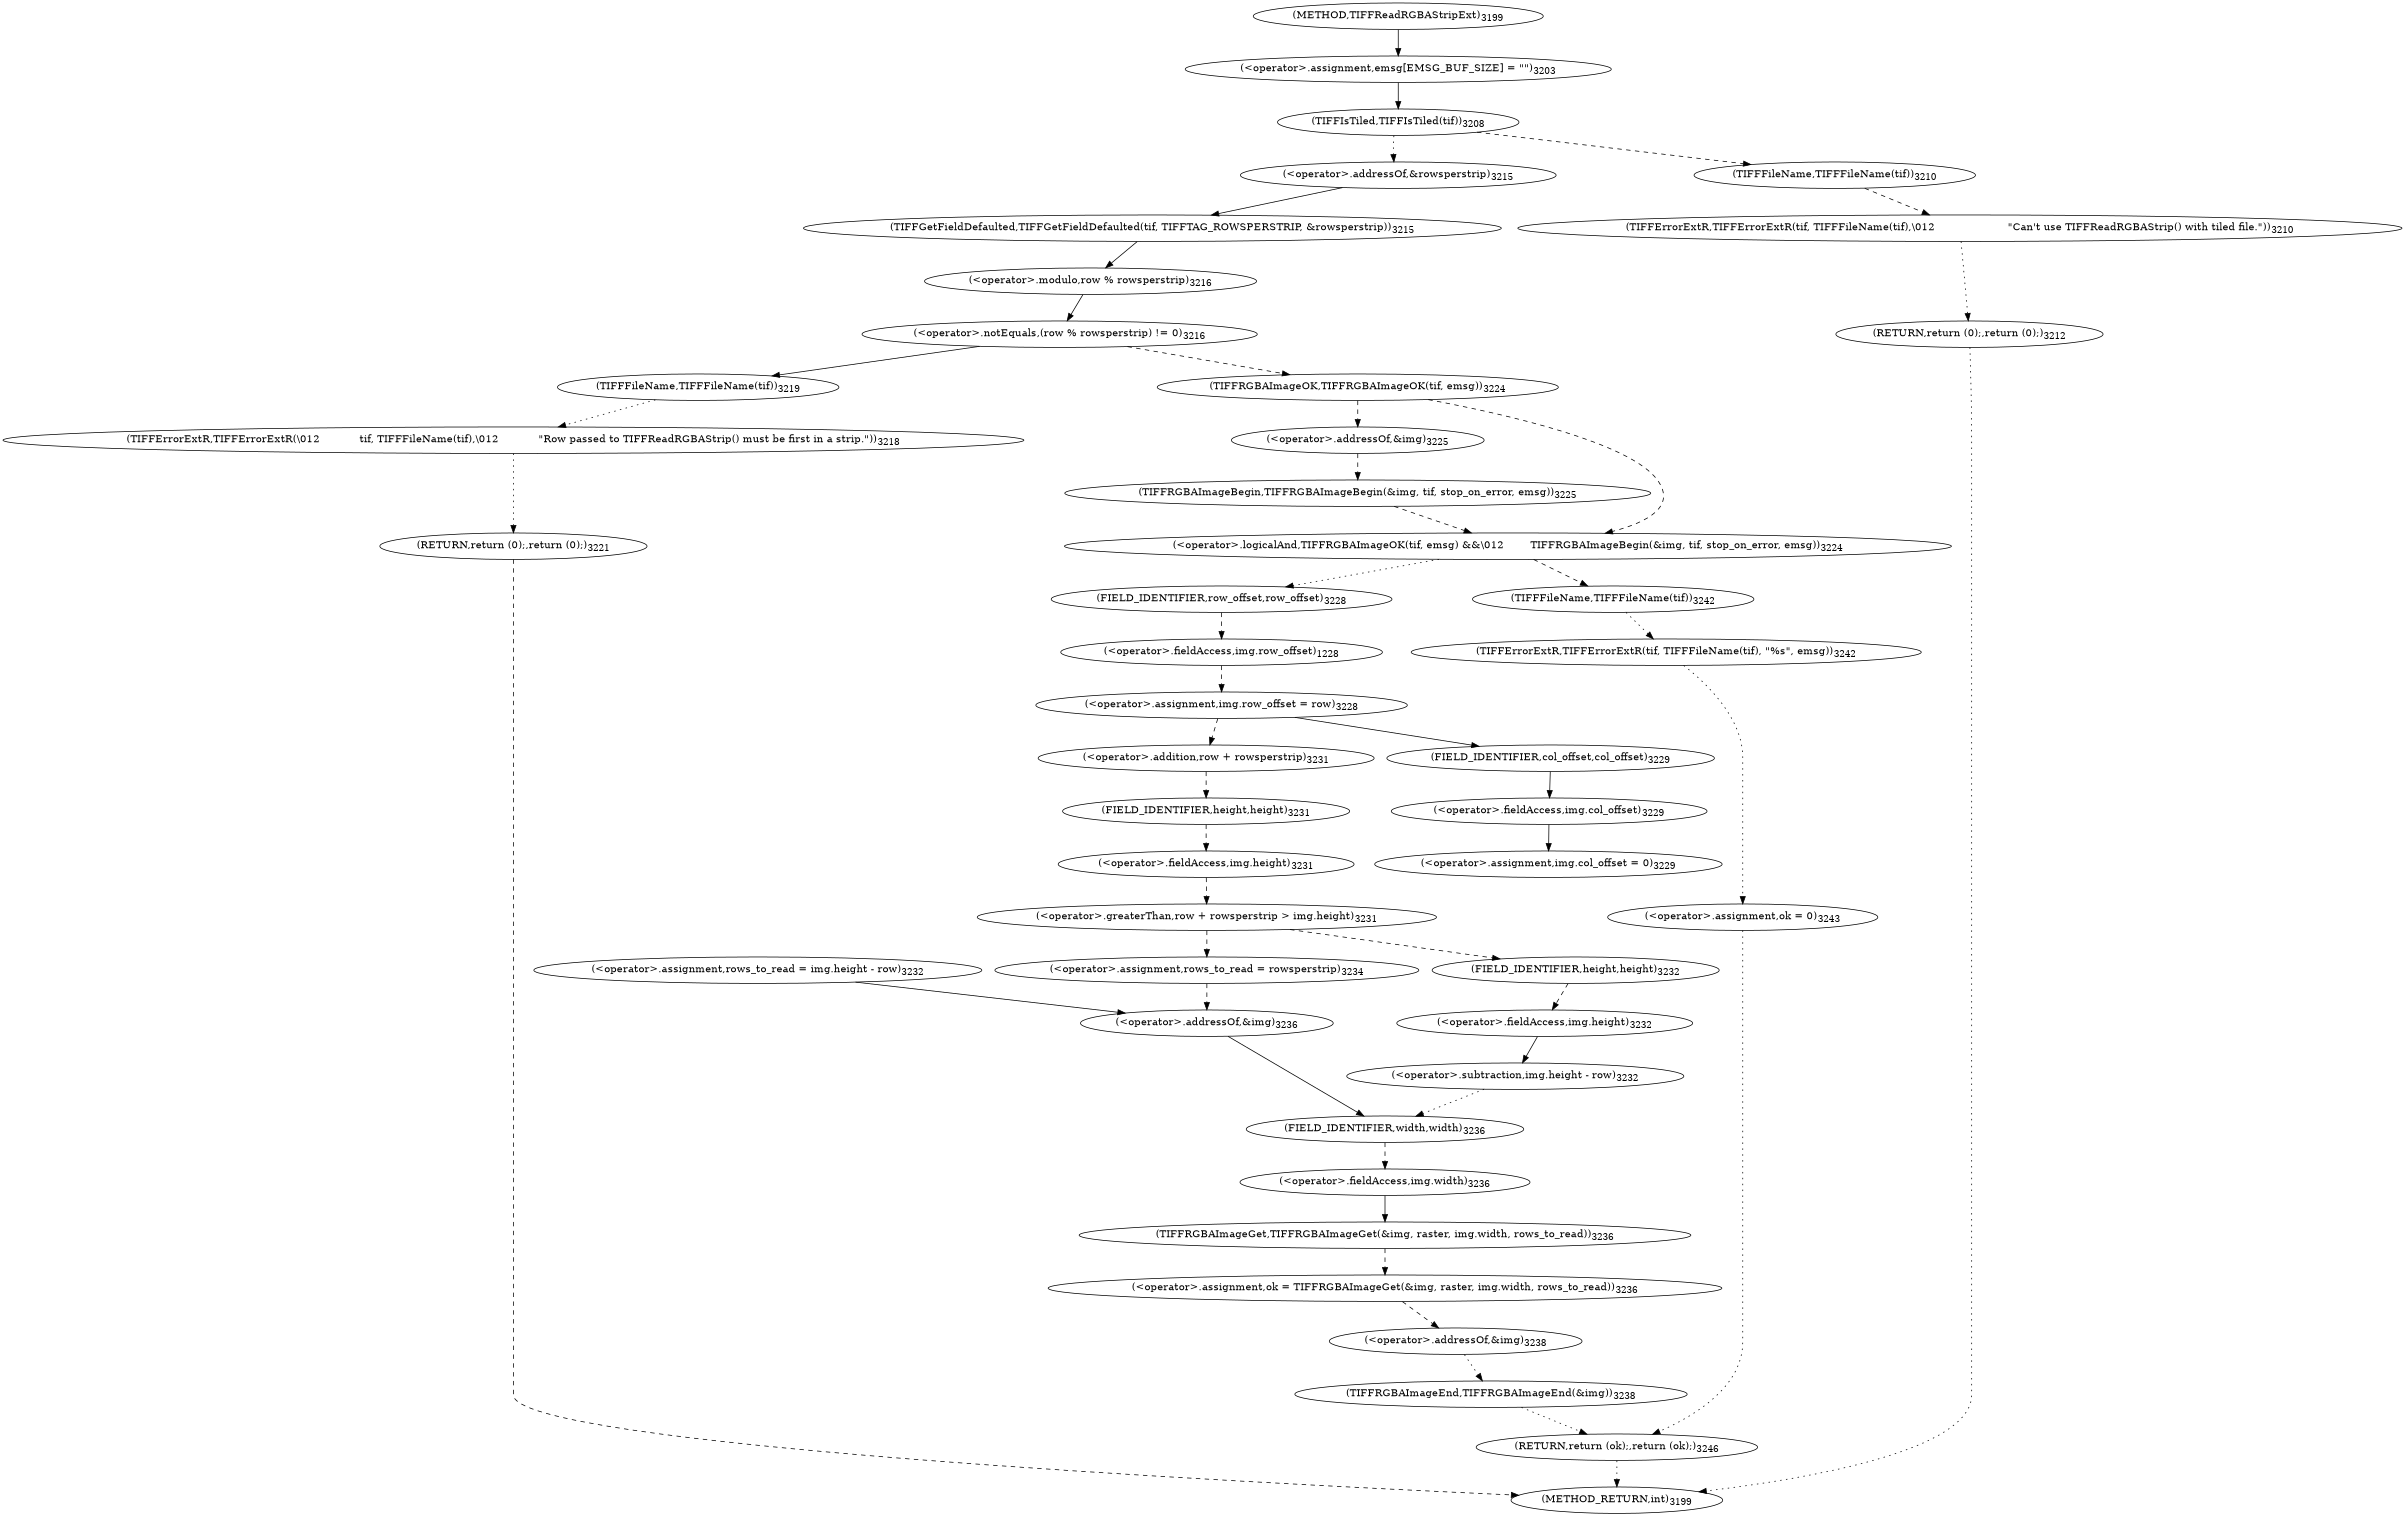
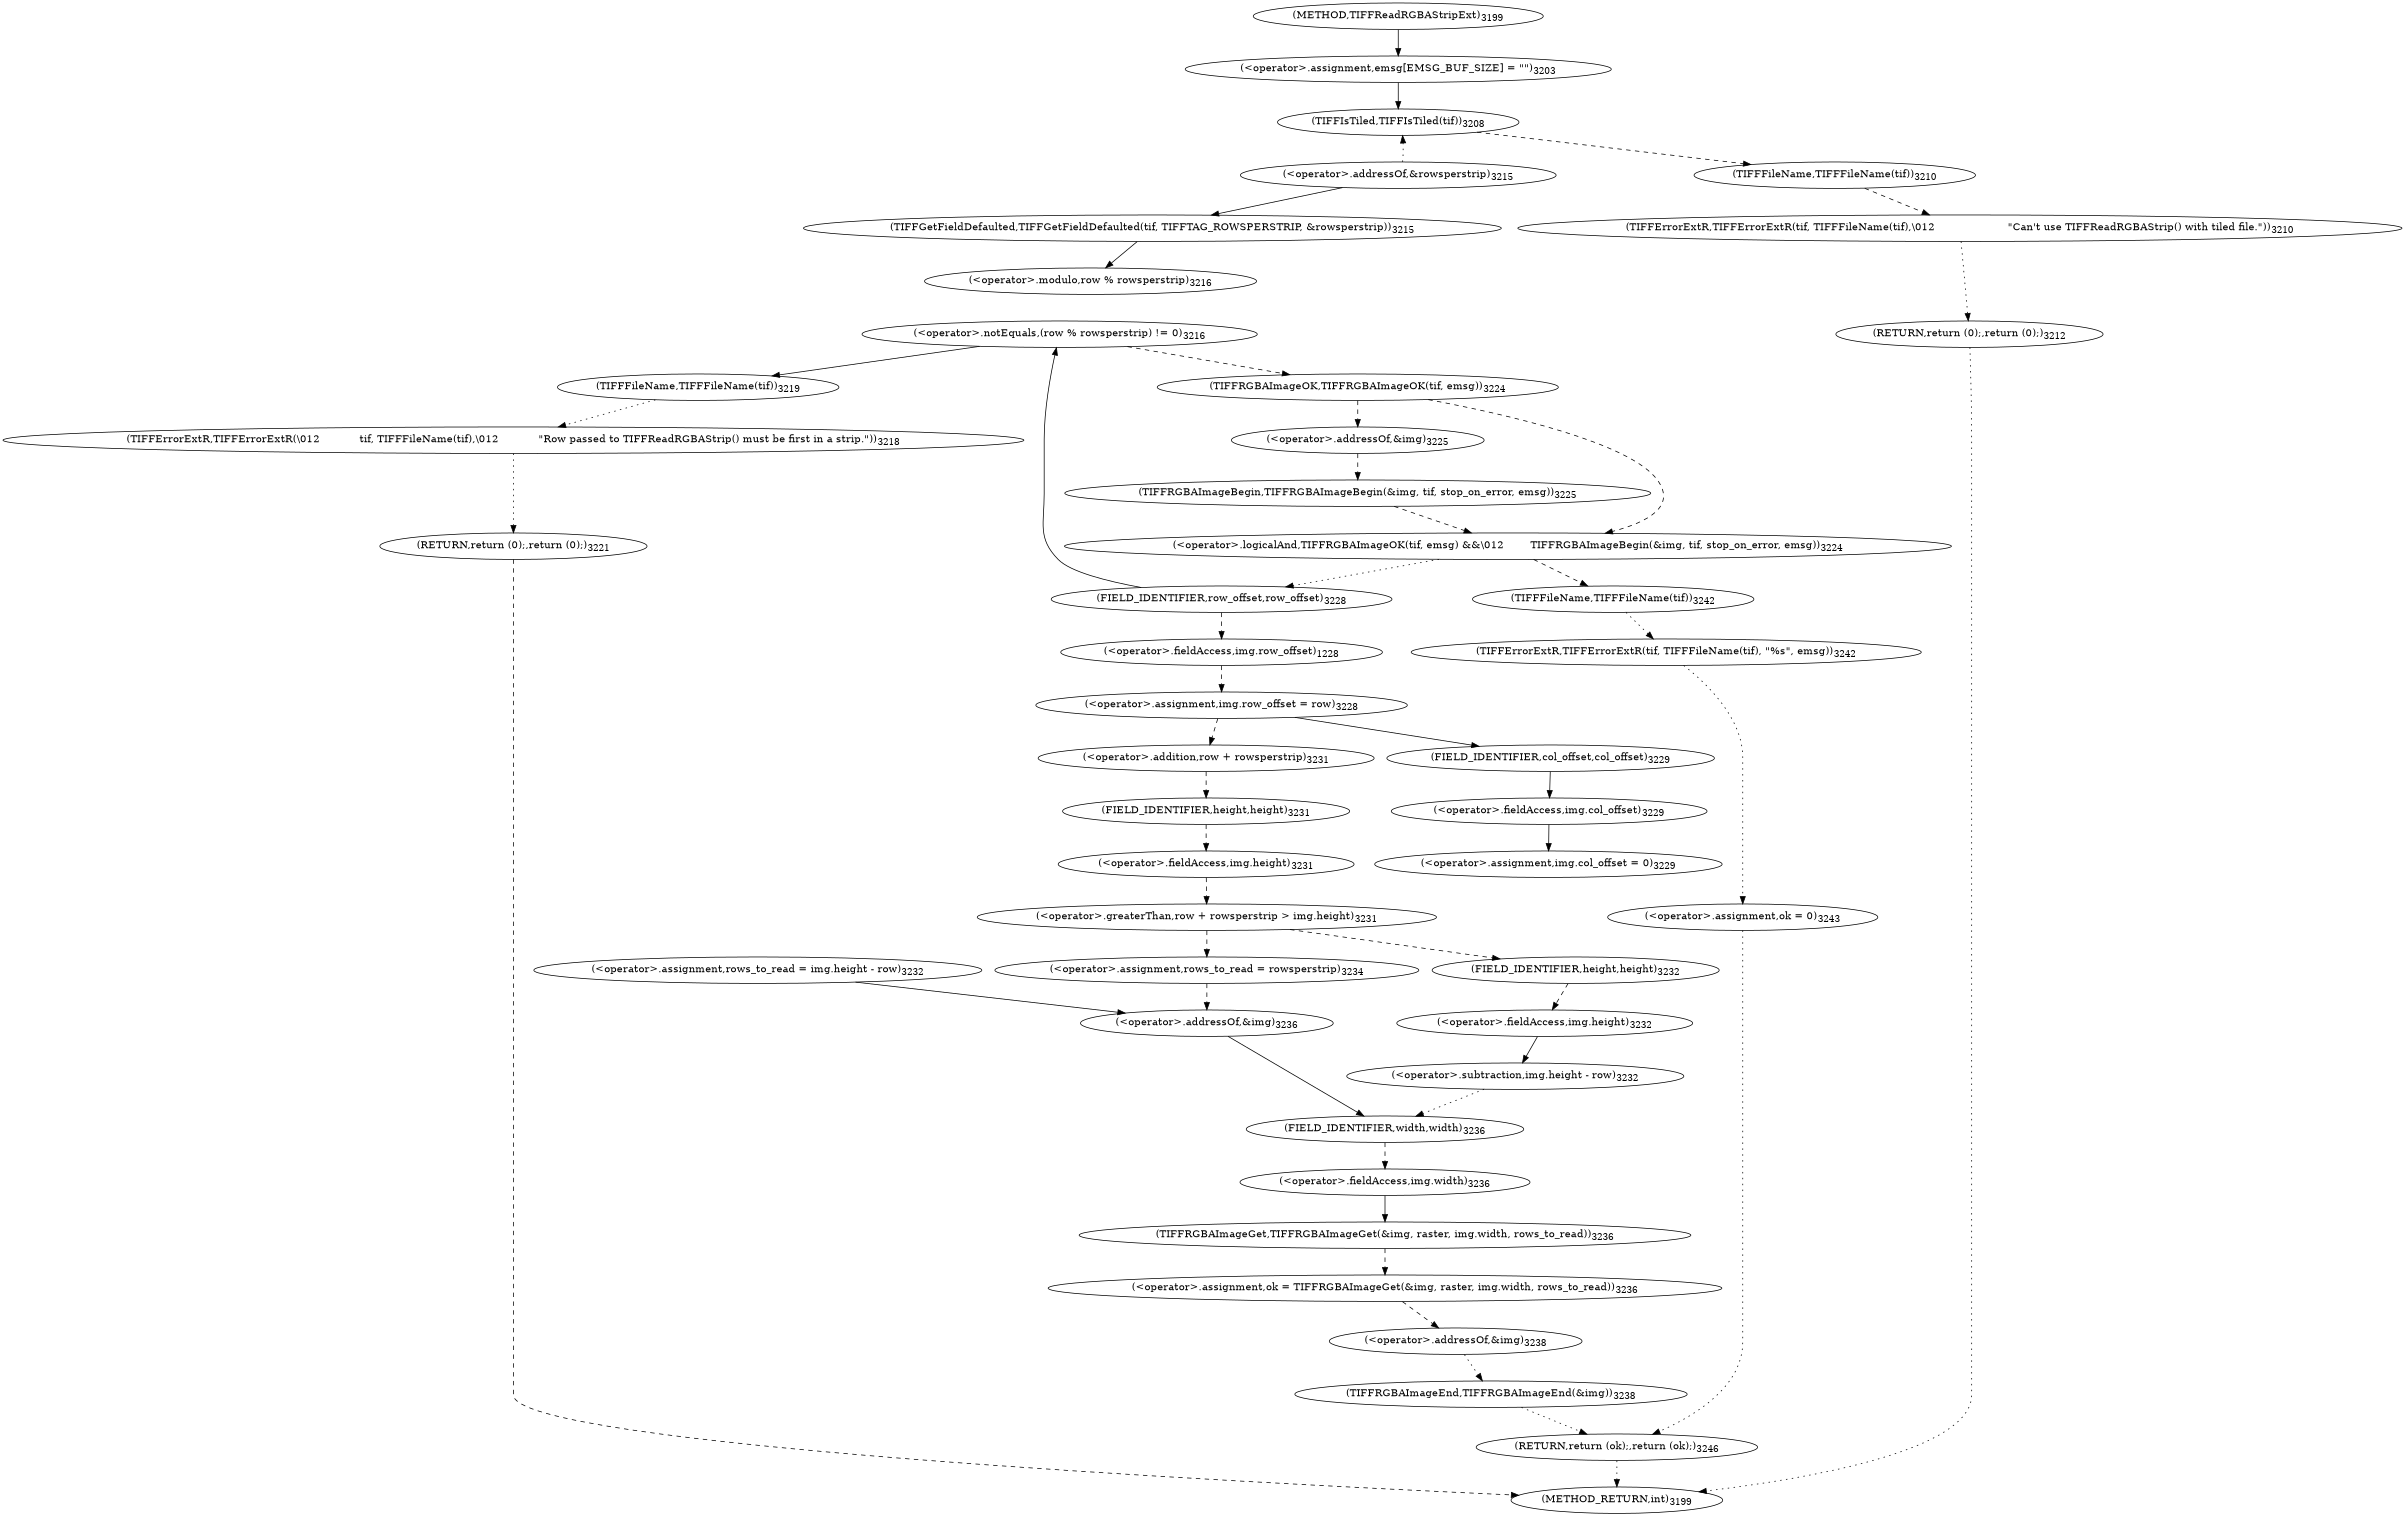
edge "(TIFFIsTiled,TIFFIsTiled(tif))" -> "(<operator>.addressOf,&rowsperstrip)": reversed
edge "(<operator>.modulo,row % rowsperstrip)" -> "(<operator>.notEquals,(row % rowsperstrip) != 0)": now "(FIELD_IDENTIFIER,row_offset,row_offset)" -> "(<operator>.notEquals,(row % rowsperstrip) != 0)"
